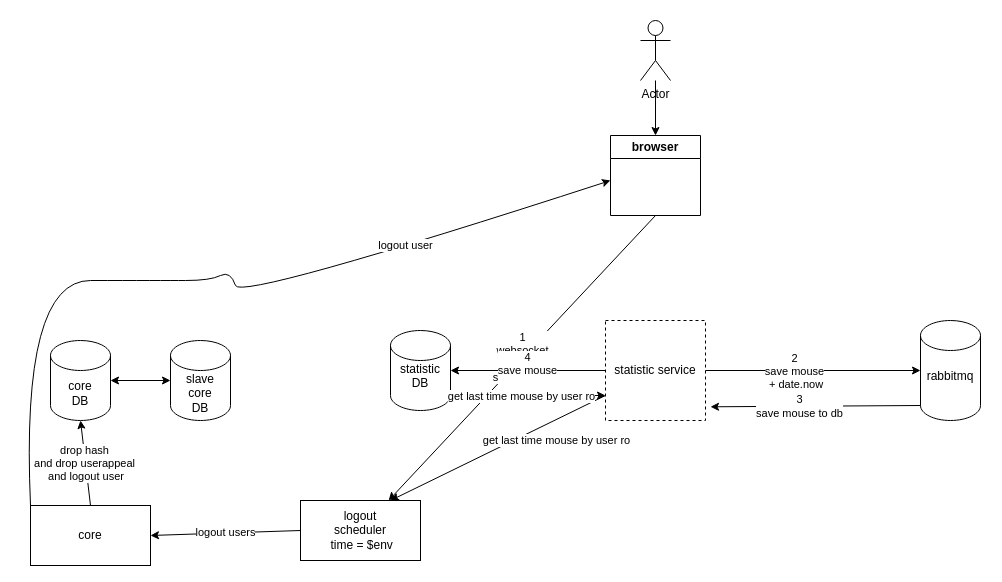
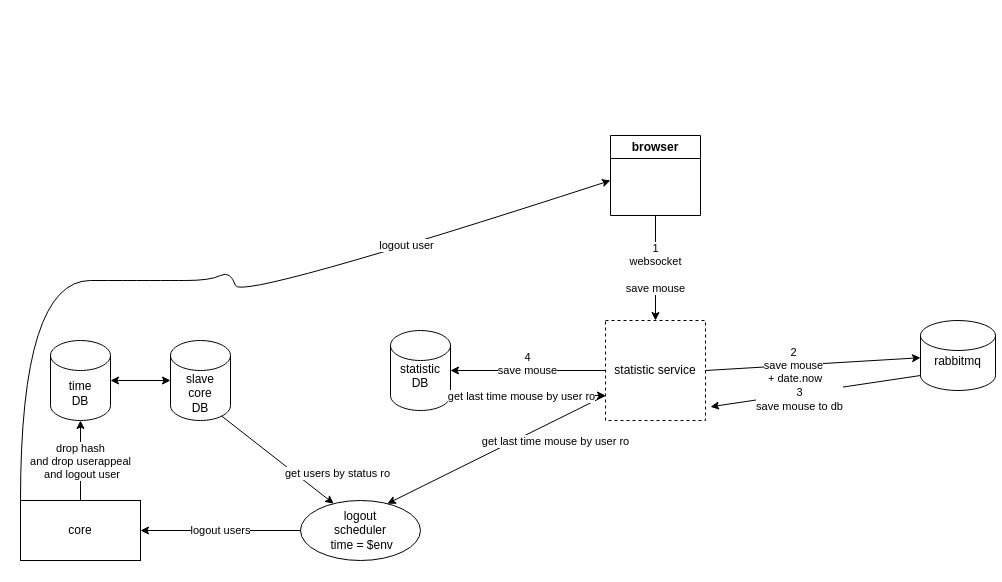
node "Actor": removed
edge "Actor" -> "browser": removed
edge "browser" -> "logout scheduler time = $env": now "browser" -> "statistic service"
node "rabbitmq": size 60x100 -> 75x70
node "core DB": label "core DB" -> "time DB"
edge "slave core DB" -> "logout scheduler time = $env": added, label "get users by status ro"
node "logout scheduler time = $env": shape rectangle -> ellipse
node "core": moved (91, 536) -> (81, 531)
